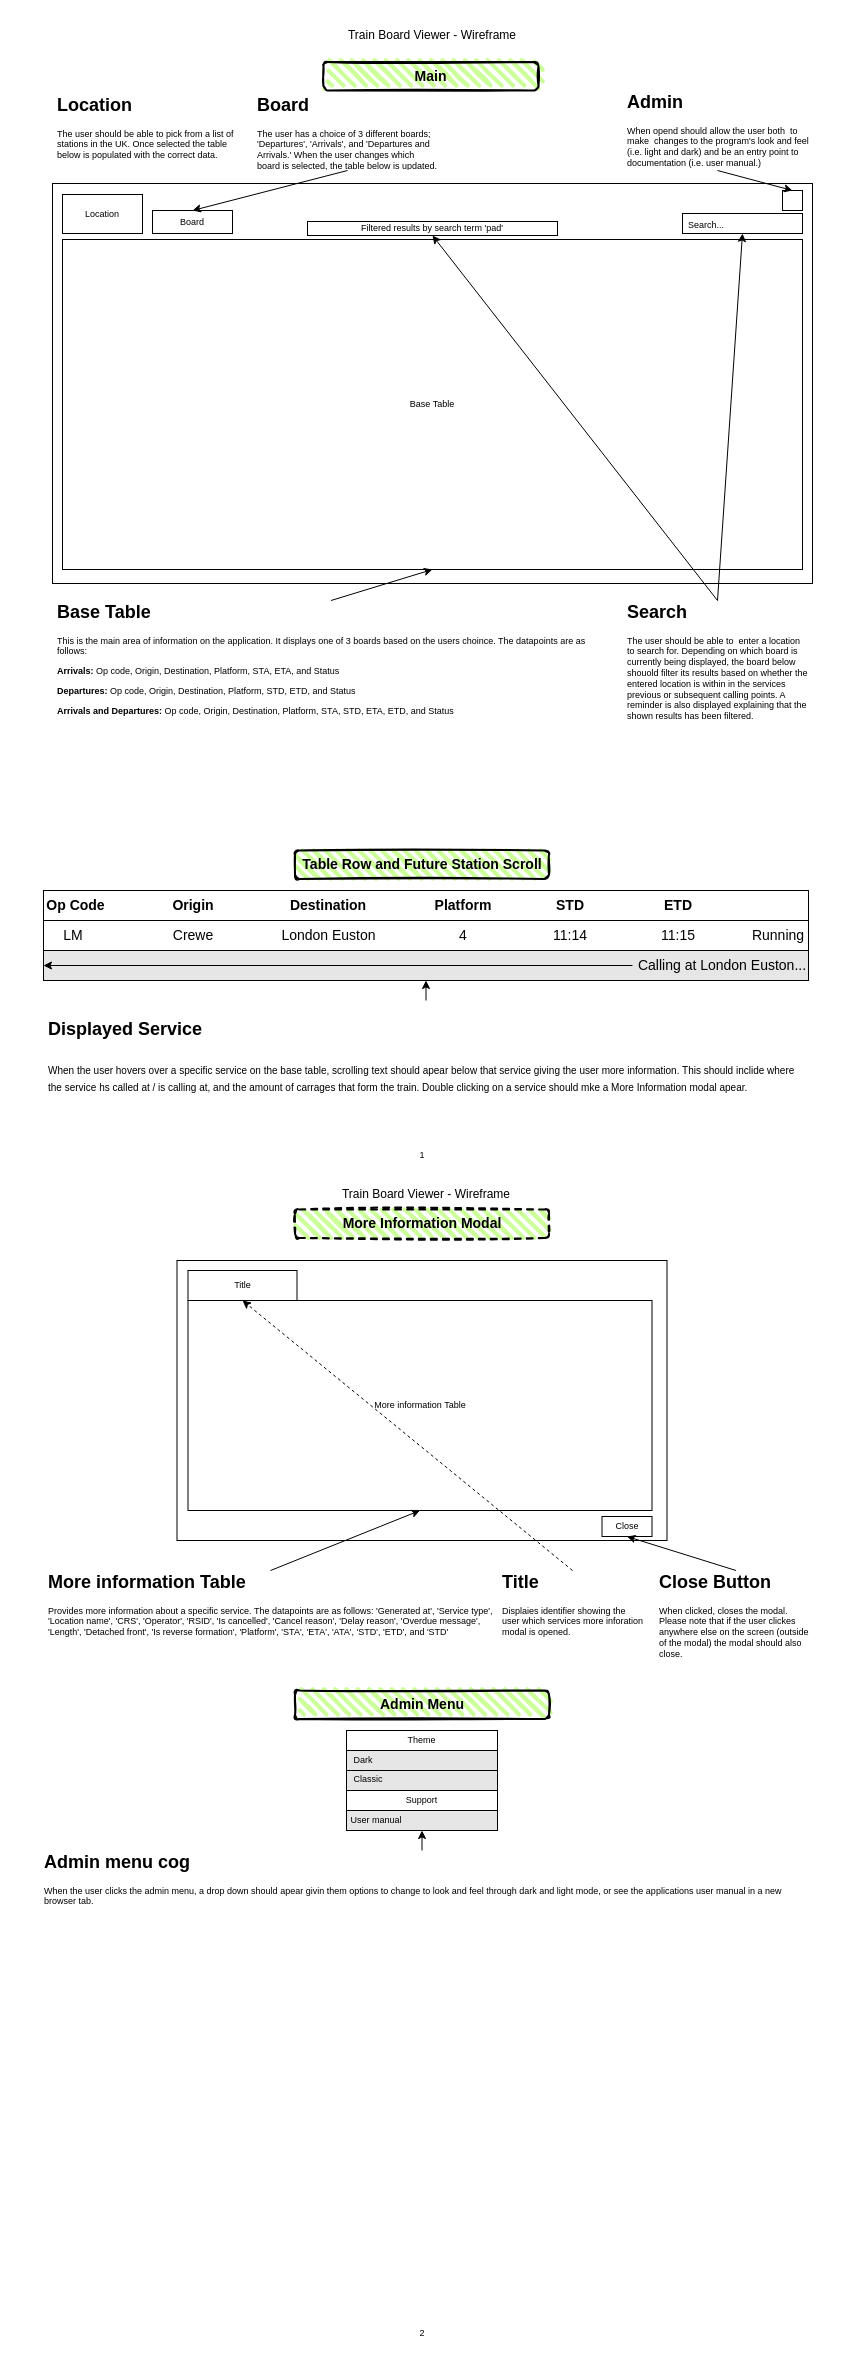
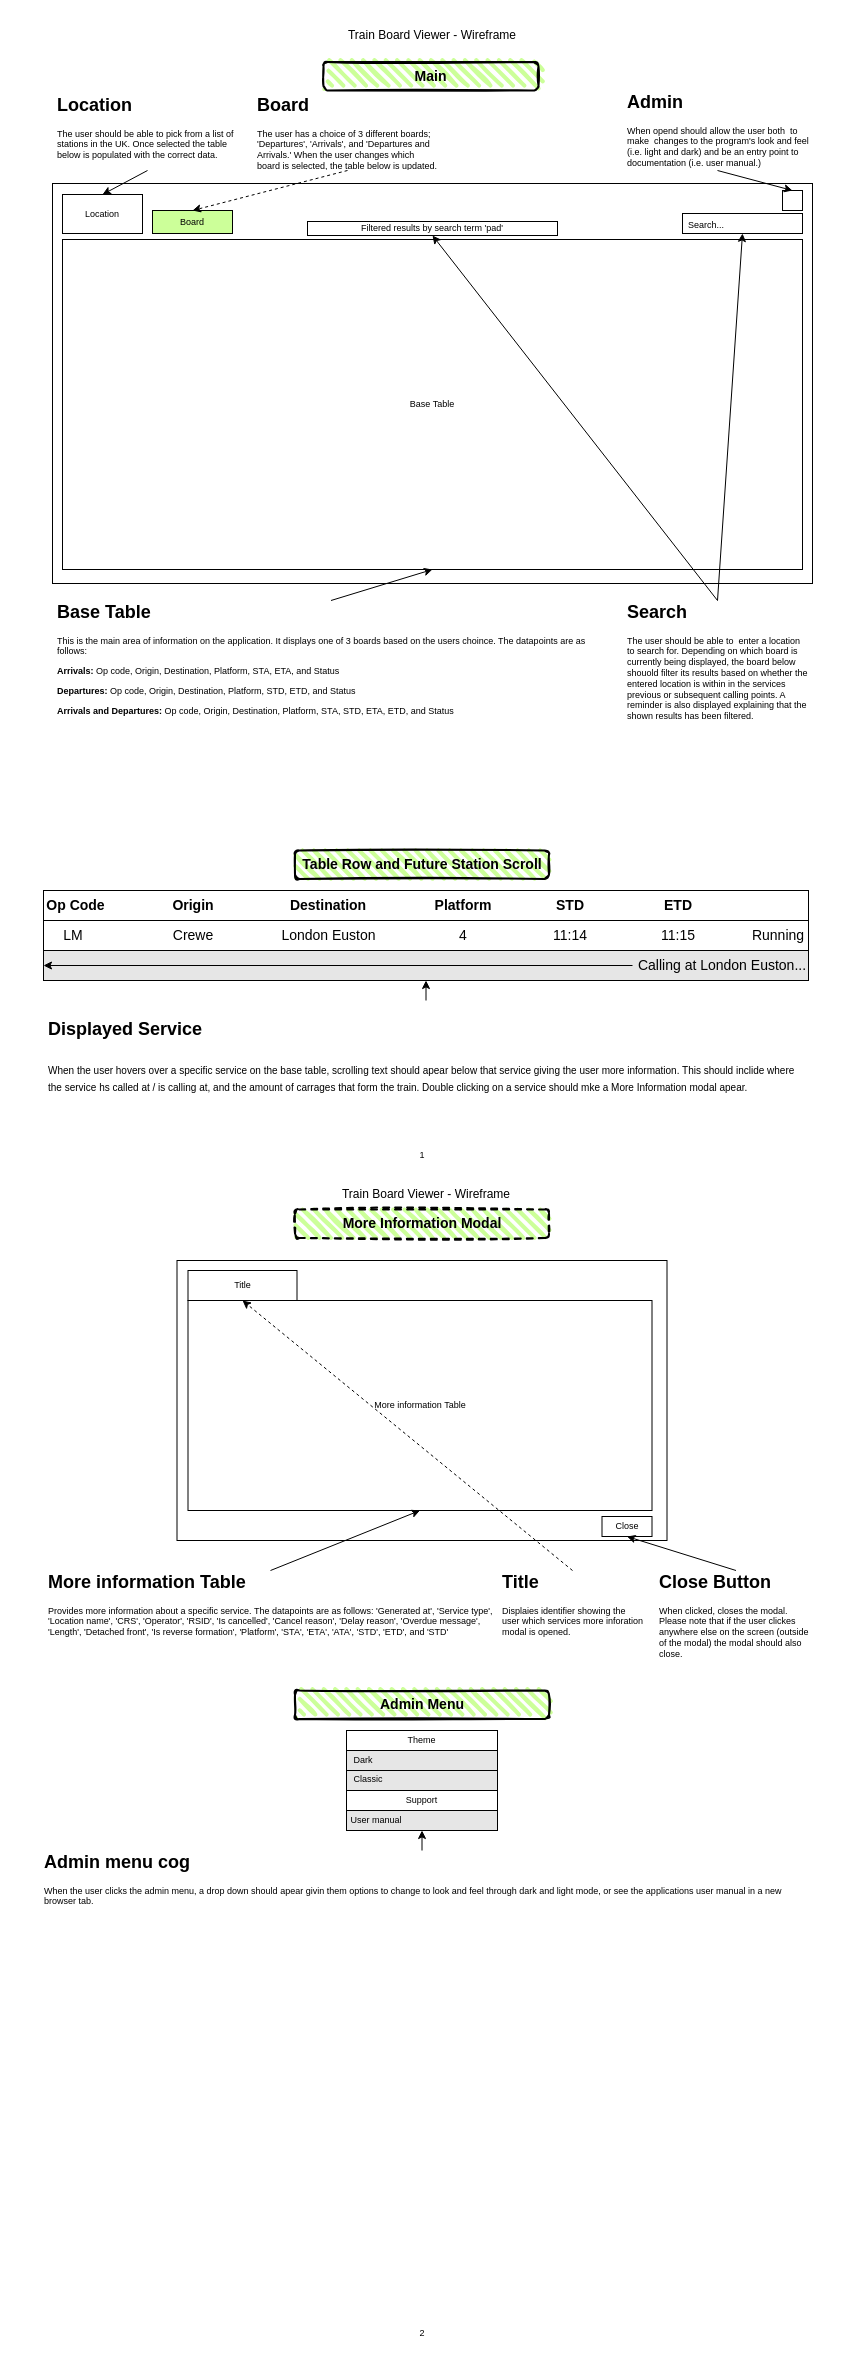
edge "LocationThe user should be able to pick from a list of stations in the UK. Once selected the table below is populated with the correct data." -> "Location": added
edge "BoardThe user has a choice of 3 different boards; 'Departures', 'Arrivals', and 'Departures and Arrivals.' When the user changes which board is selected, the table below is updated." -> "Board": style solid -> dashed
node "Board": fillcolor #ffffff -> #ccff99
